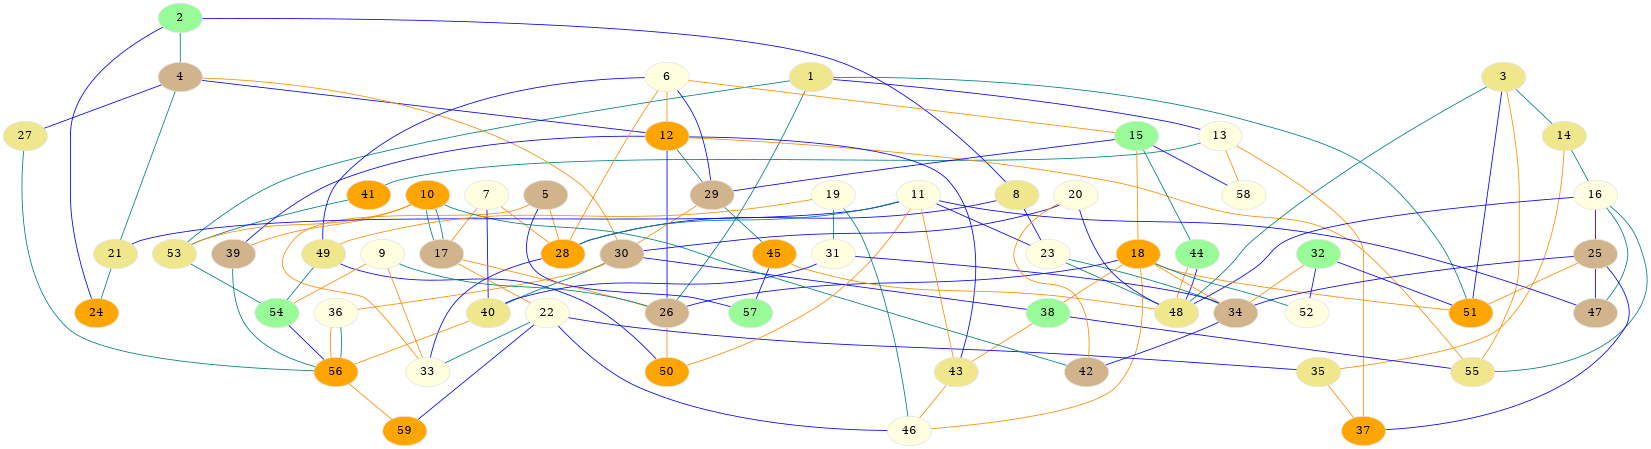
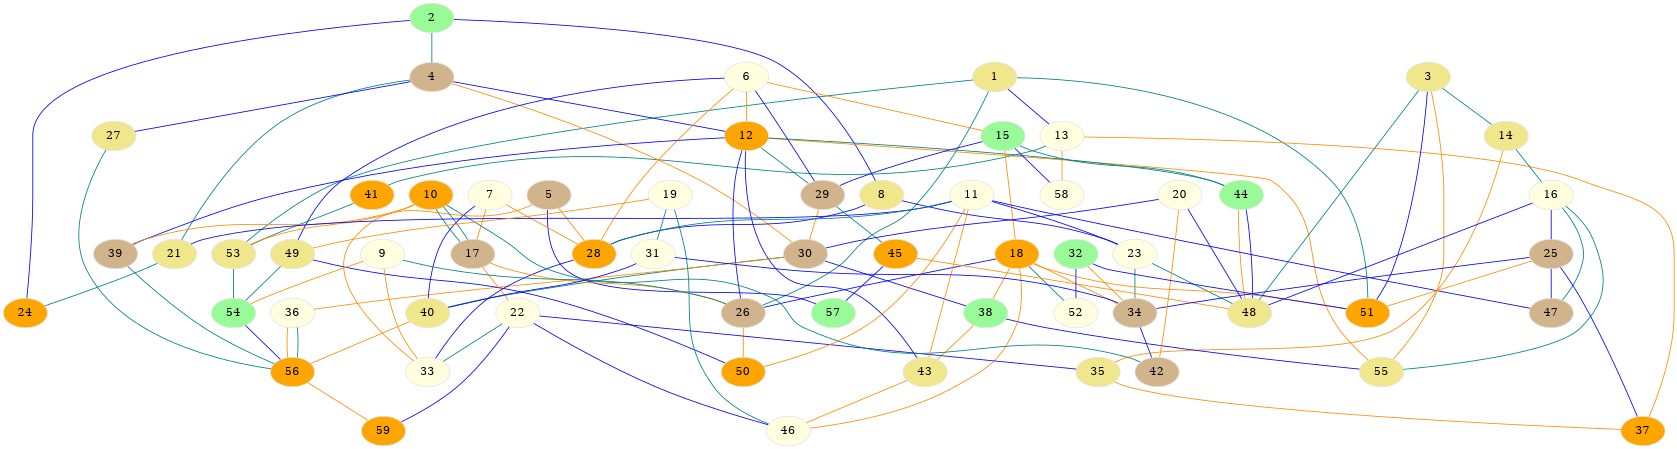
edge "12" -- "44": added
